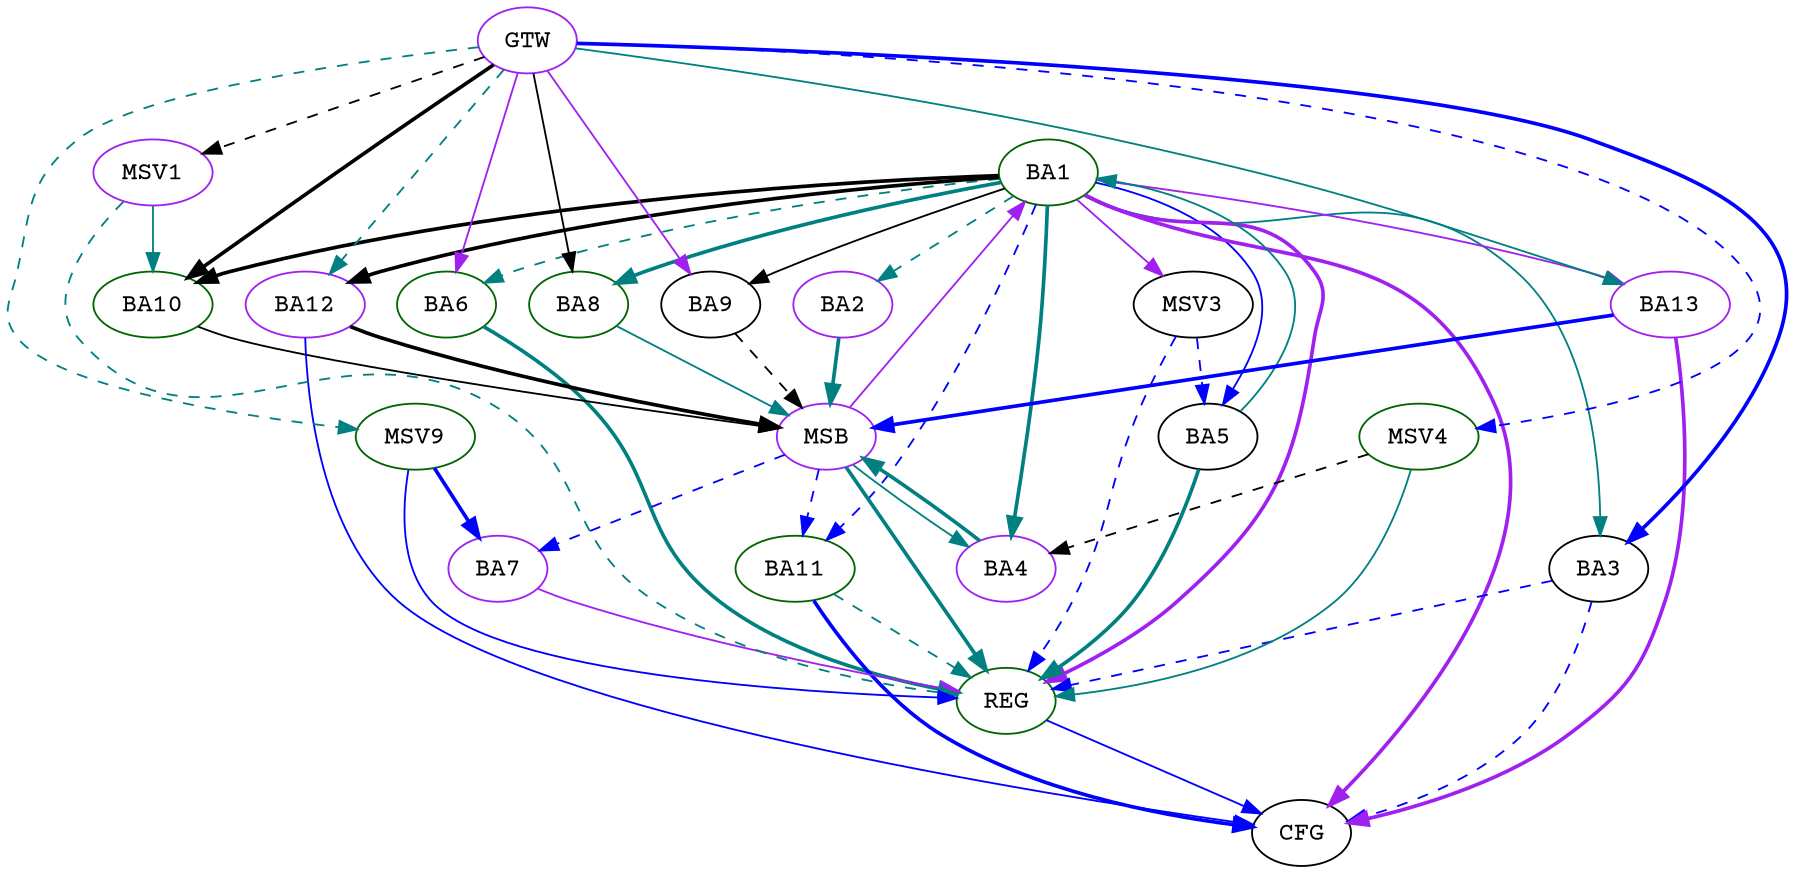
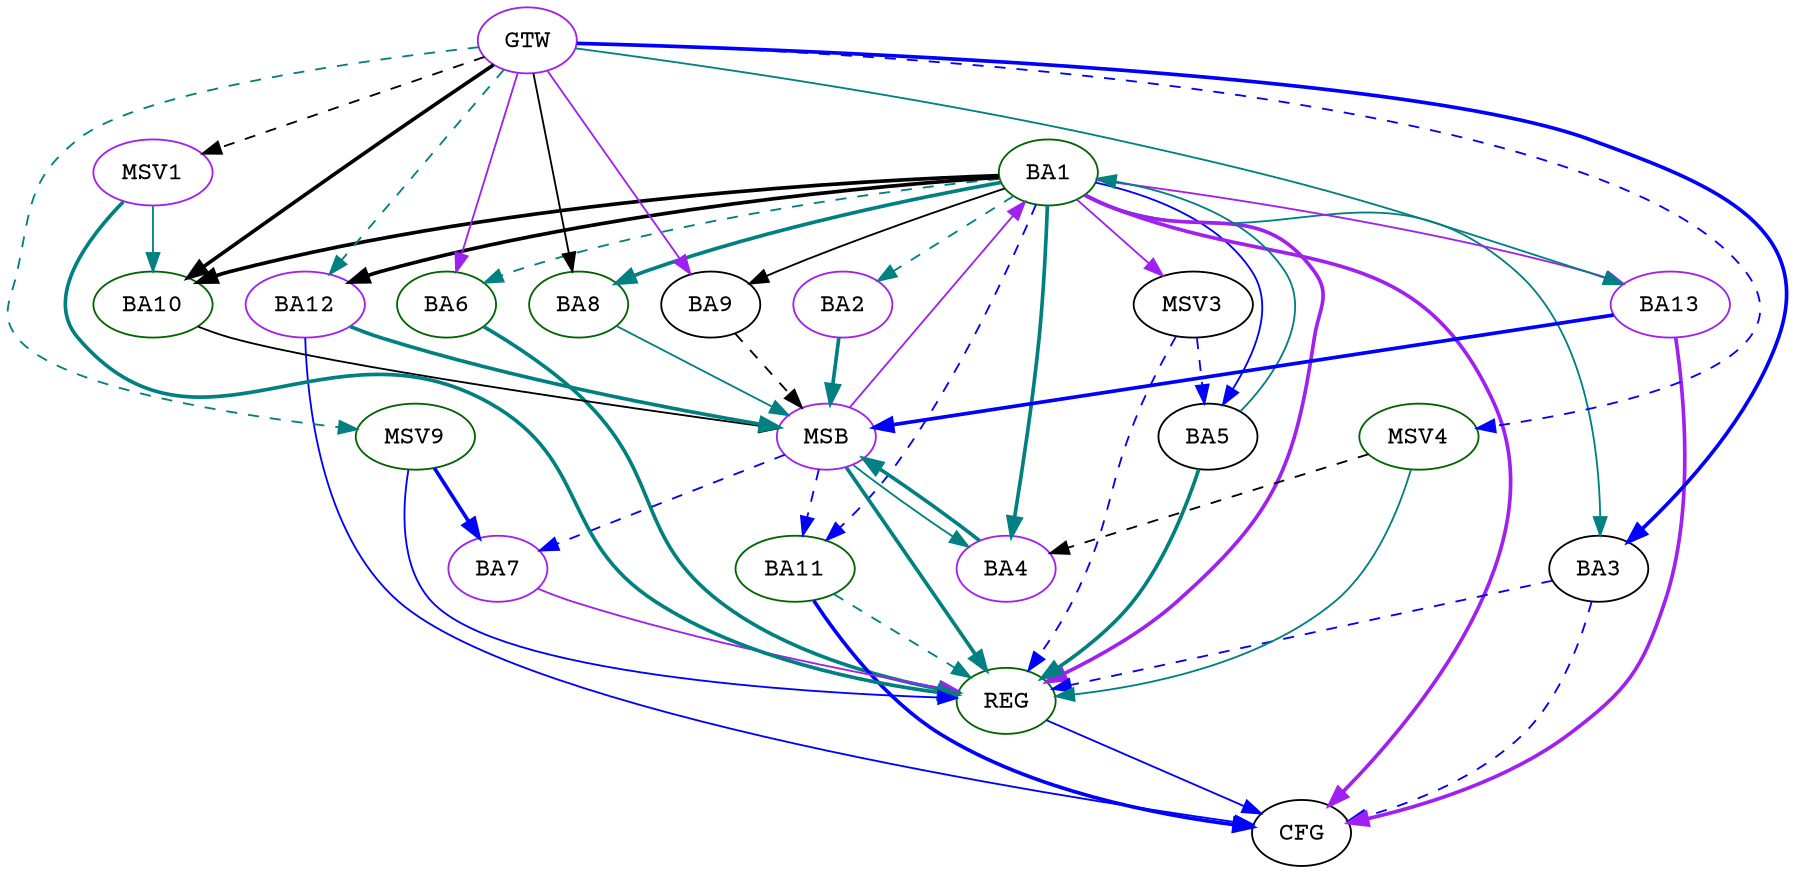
edge "BA12" -> "MSB": color black -> teal
edge "MSV1" -> "REG": style dashed -> bold
